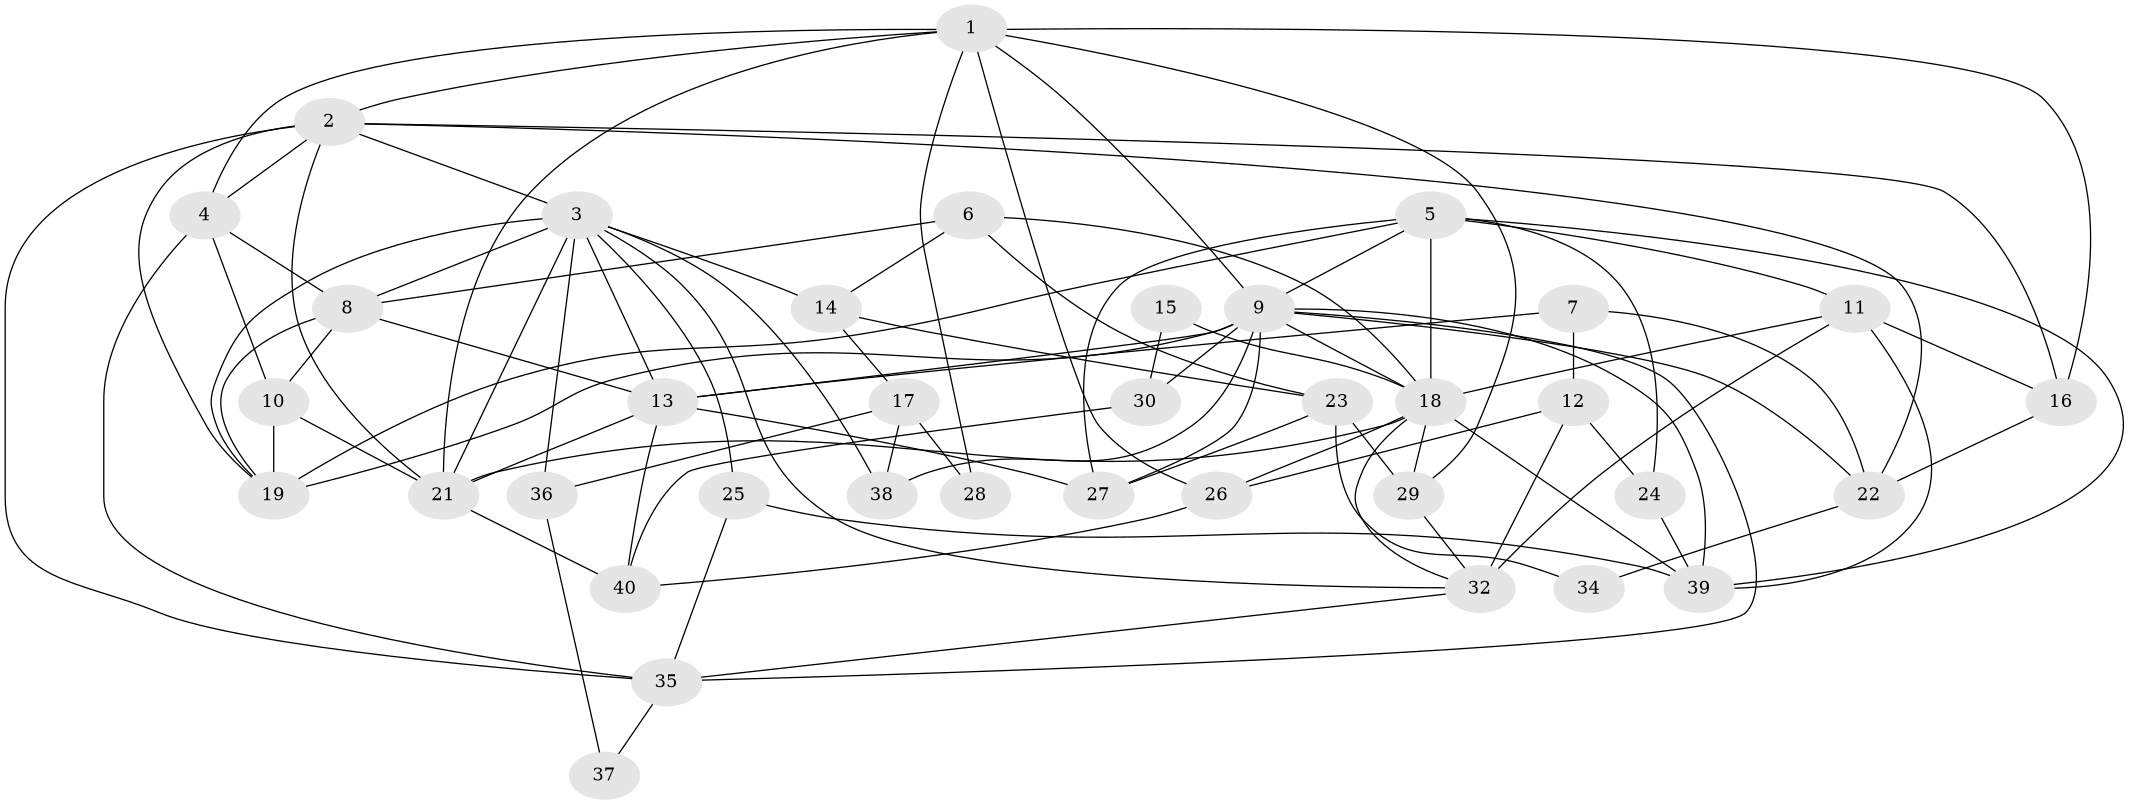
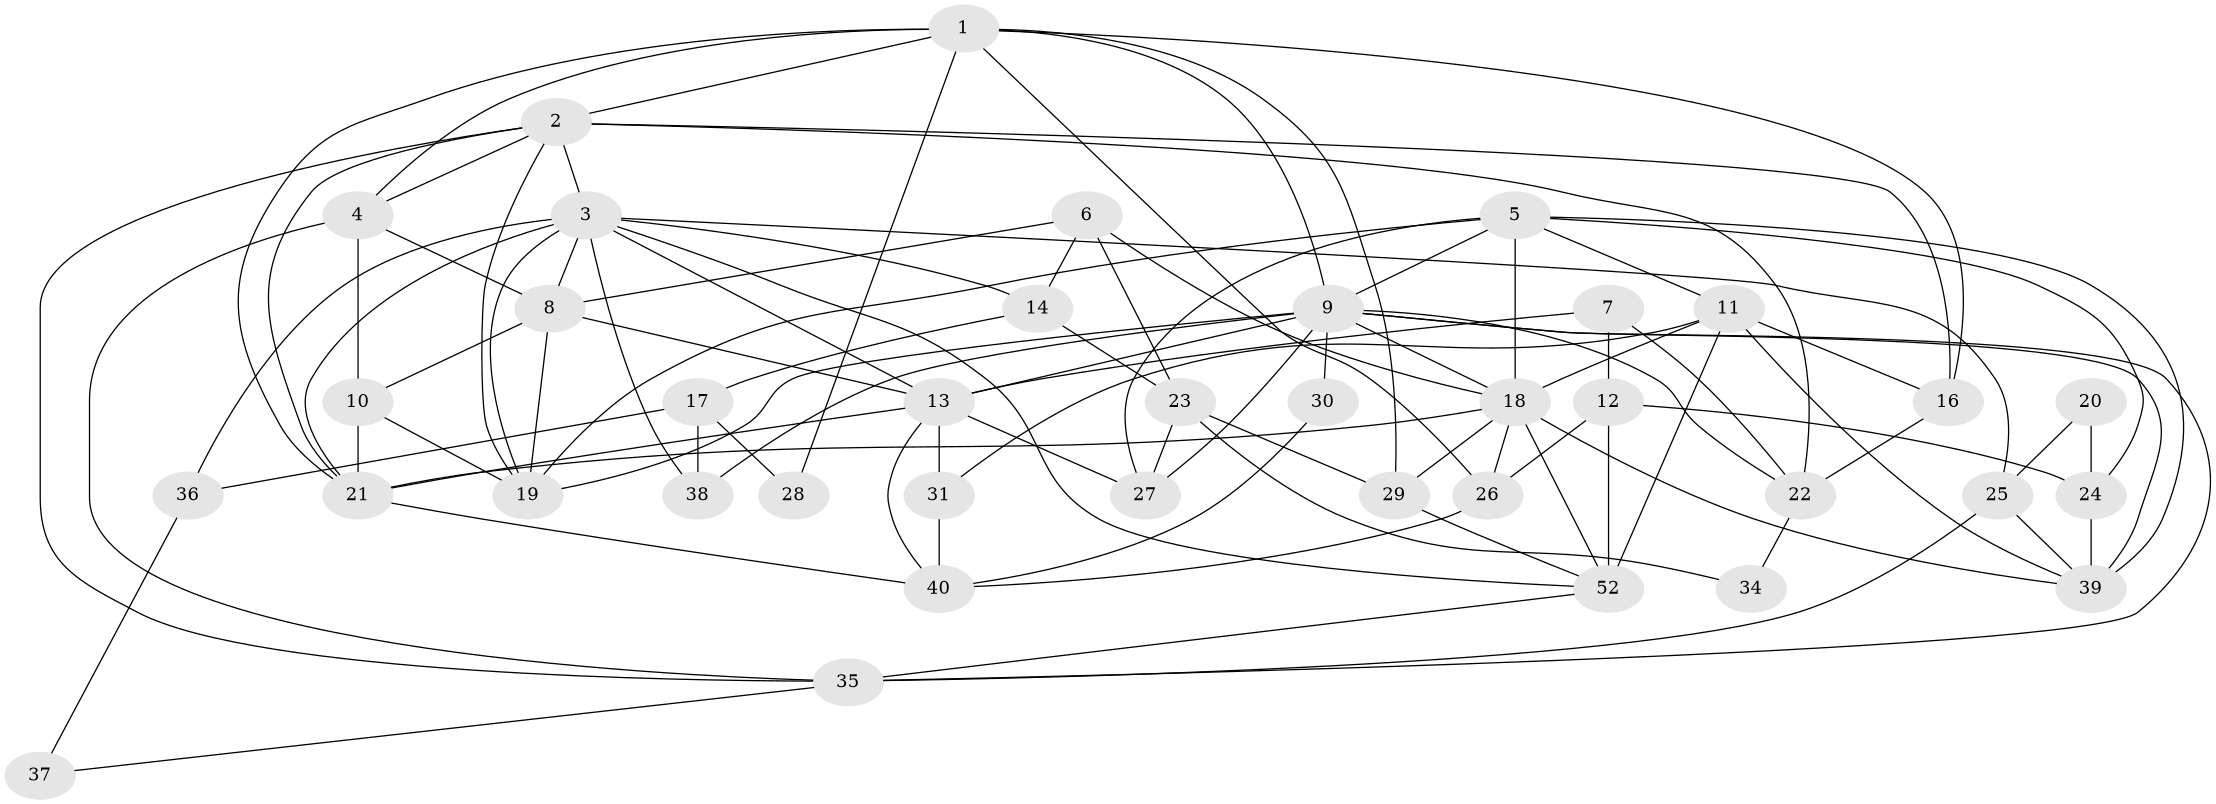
node "15": removed
node "20": added
node "31": added
node "32": label "32" -> "52"
